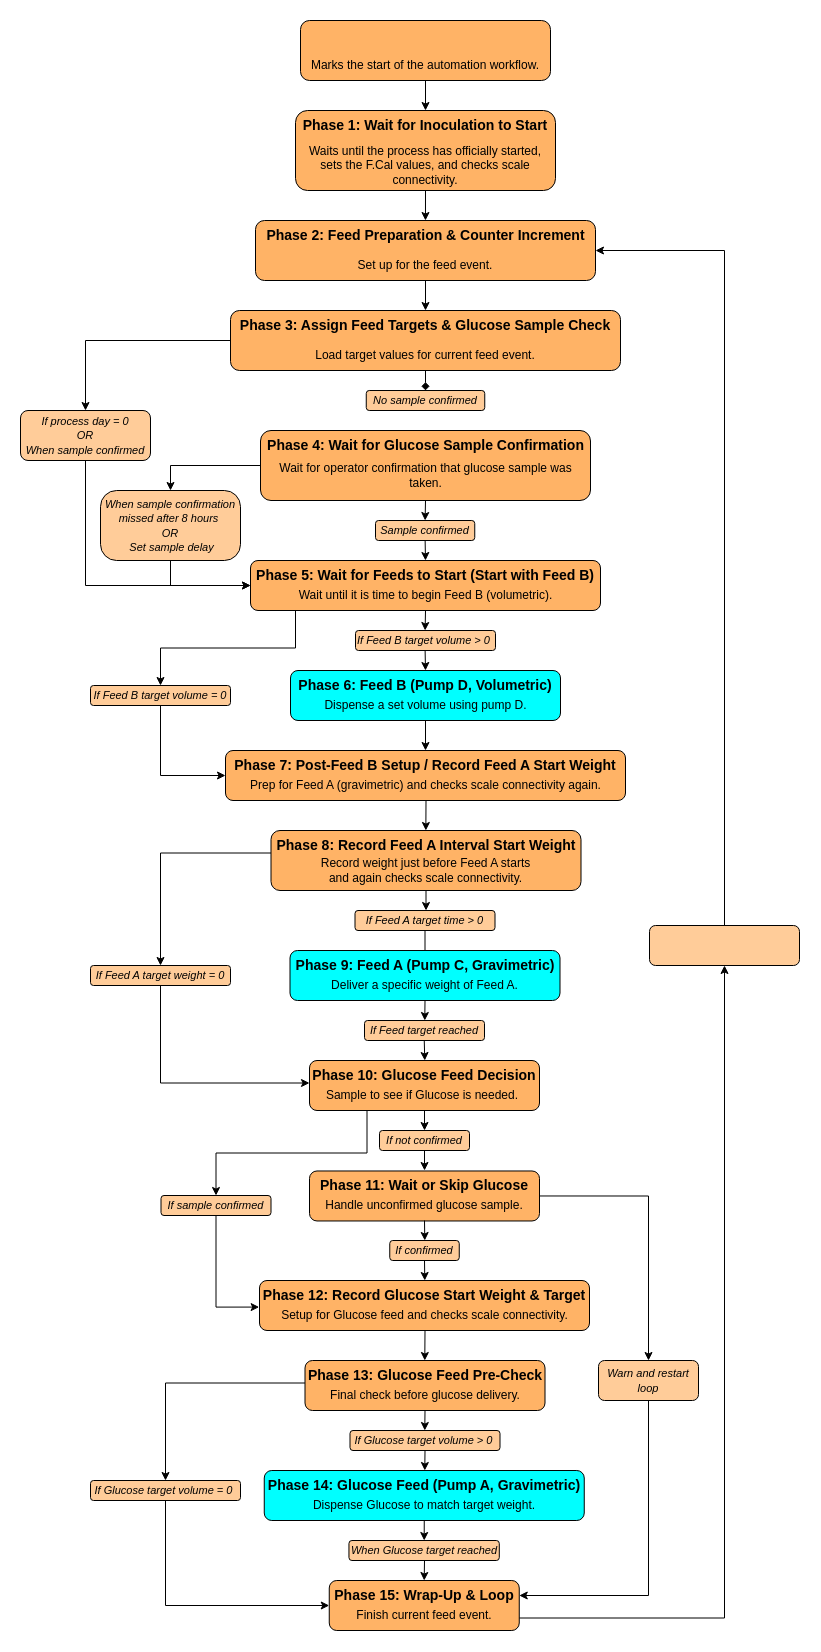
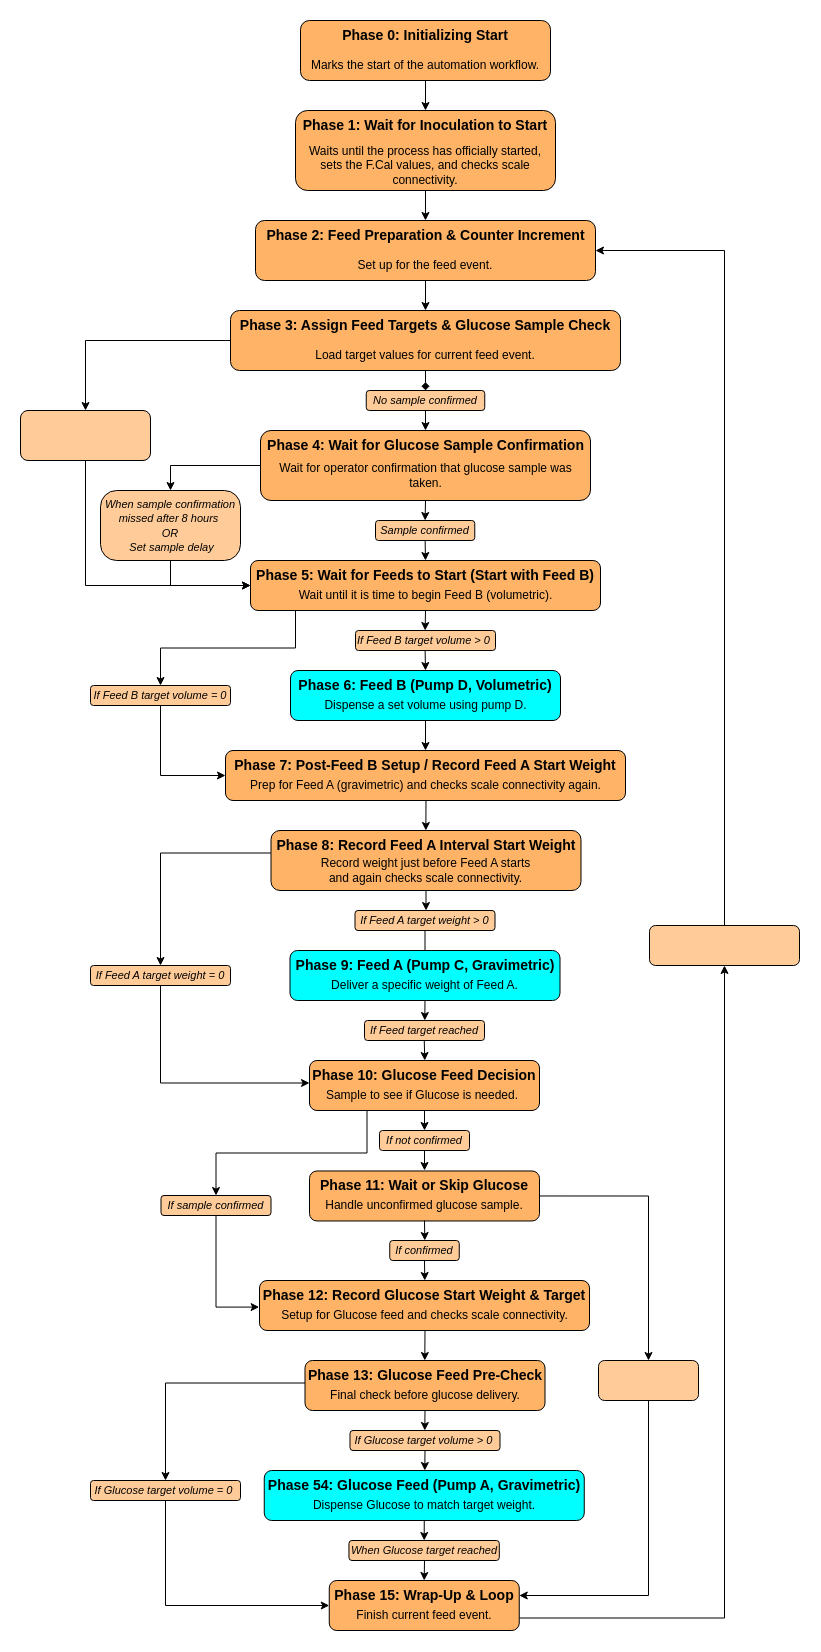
node "Phase 0: Initializing Start": added
edge "No sample confirmed" -> "Phase 4: Wait for Glucose Sample Confirmation": added
node "If process day = 0 OR When sample confirmed": removed
node "If Feed A target time > 0": label "If Feed A target time > 0" -> "If Feed A target weight > 0"
node "Warn and restart loop": removed
node "Phase 14: Glucose Feed (Pump A, Gravimetric)": label "Phase 14: Glucose Feed (Pump A, Gravimetric)" -> "Phase 54: Glucose Feed (Pump A, Gravimetric)"
